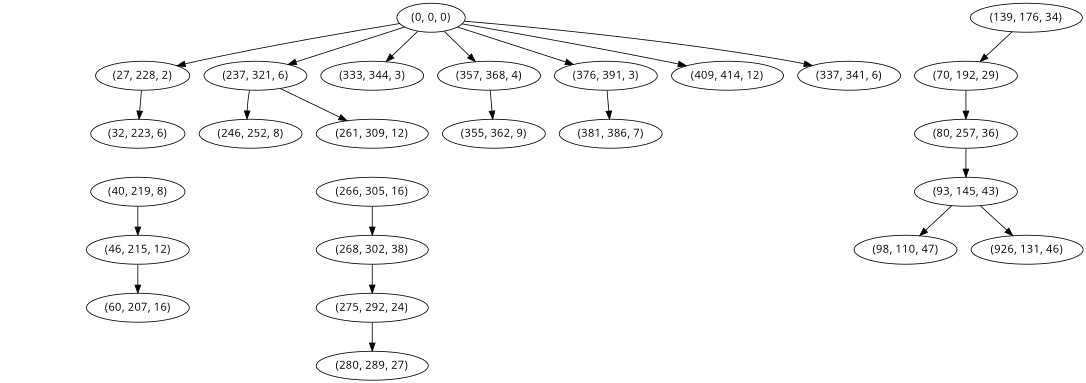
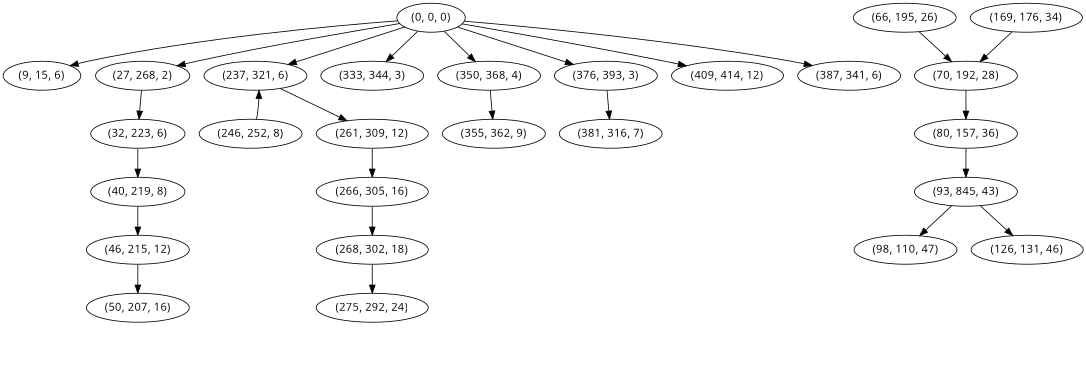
node "(66, 195, 26)": added
node "(139, 176, 34)": label "(139, 176, 34)" -> "(169, 176, 34)"
node "(9, 15, 6)": added
node "(27, 228, 2)": label "(27, 228, 2)" -> "(27, 268, 2)"
node "(357, 368, 4)": label "(357, 368, 4)" -> "(350, 368, 4)"
node "(376, 391, 3)": label "(376, 391, 3)" -> "(376, 393, 3)"
node "(337, 341, 6)": label "(337, 341, 6)" -> "(387, 341, 6)"
node "(70, 192, 29)": label "(70, 192, 29)" -> "(70, 192, 28)"
edge "(237, 321, 6)" -> "(246, 252, 8)": reversed
node "(381, 386, 7)": label "(381, 386, 7)" -> "(381, 316, 7)"
node "(80, 257, 36)": label "(80, 257, 36)" -> "(80, 157, 36)"
edge "(32, 223, 6)" -> "(40, 219, 8)": added
edge "(261, 309, 12)" -> "(266, 305, 16)": added
node "(93, 145, 43)": label "(93, 145, 43)" -> "(93, 845, 43)"
node "(268, 302, 38)": label "(268, 302, 38)" -> "(268, 302, 18)"
node "(926, 131, 46)": label "(926, 131, 46)" -> "(126, 131, 46)"
node "(60, 207, 16)": label "(60, 207, 16)" -> "(50, 207, 16)"
node "(280, 289, 27)": removed
